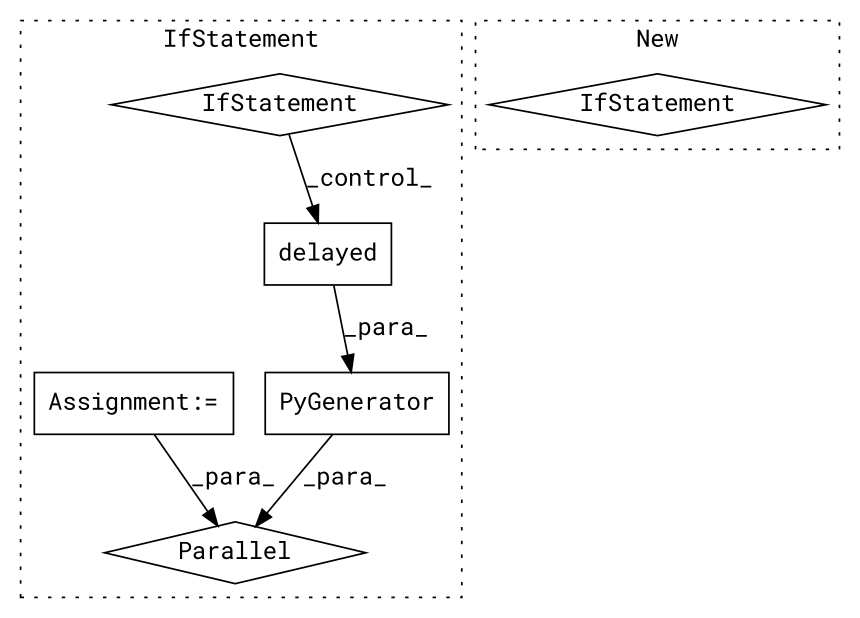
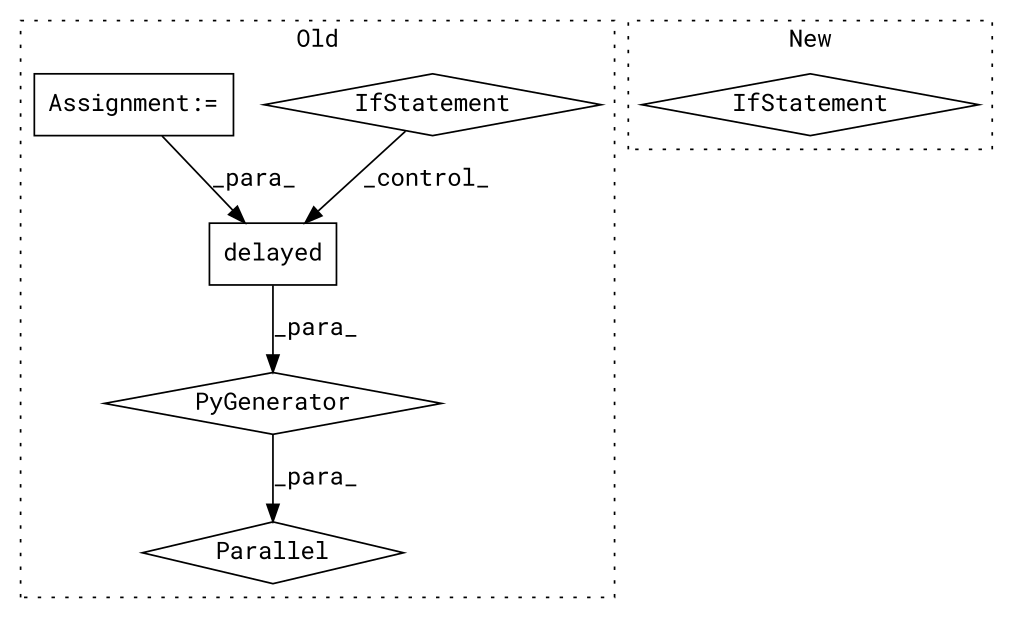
cluster "IfStatement": label "IfStatement" -> "Old"
node "PyGenerator": shape box -> diamond
edge "Assignment:=" -> "Parallel": now "Assignment:=" -> "delayed"
